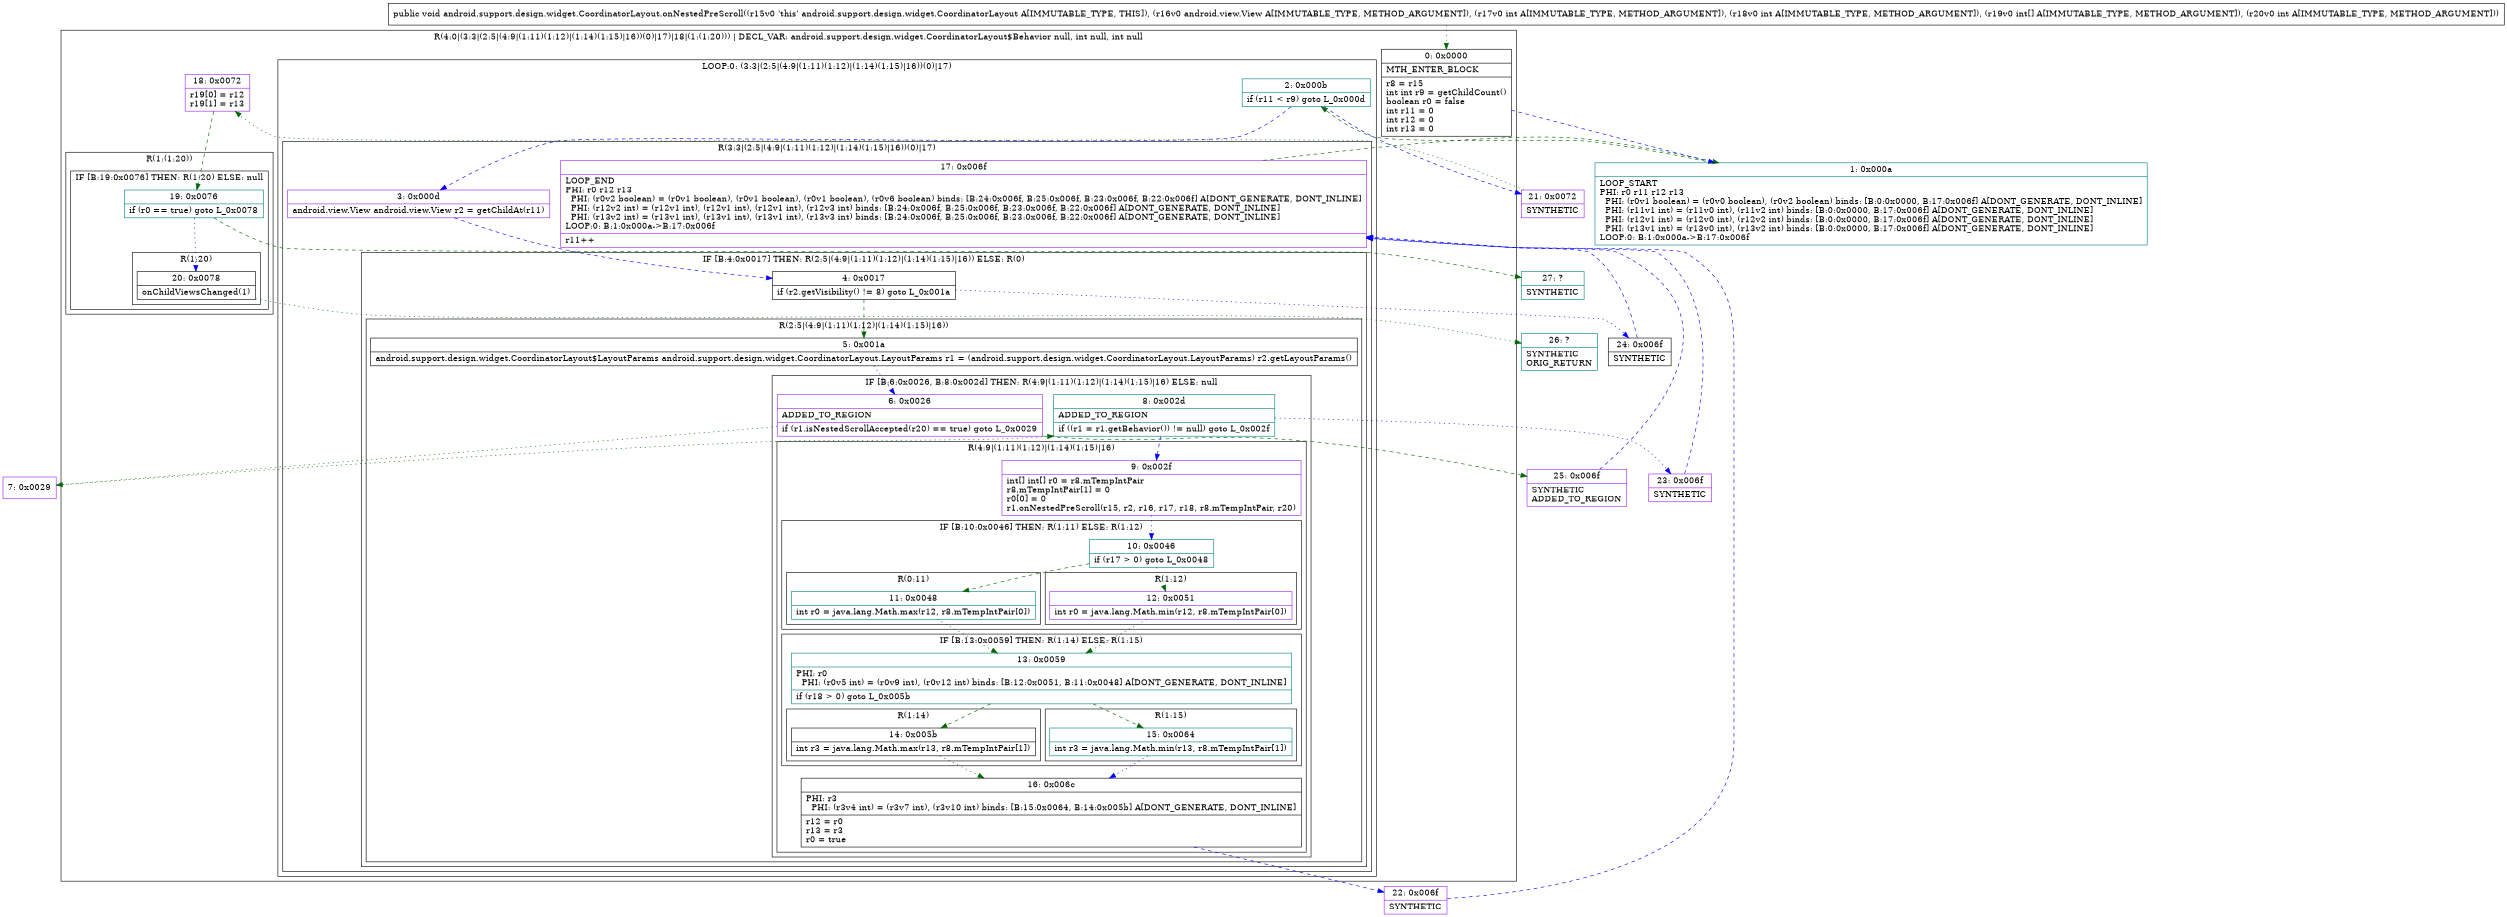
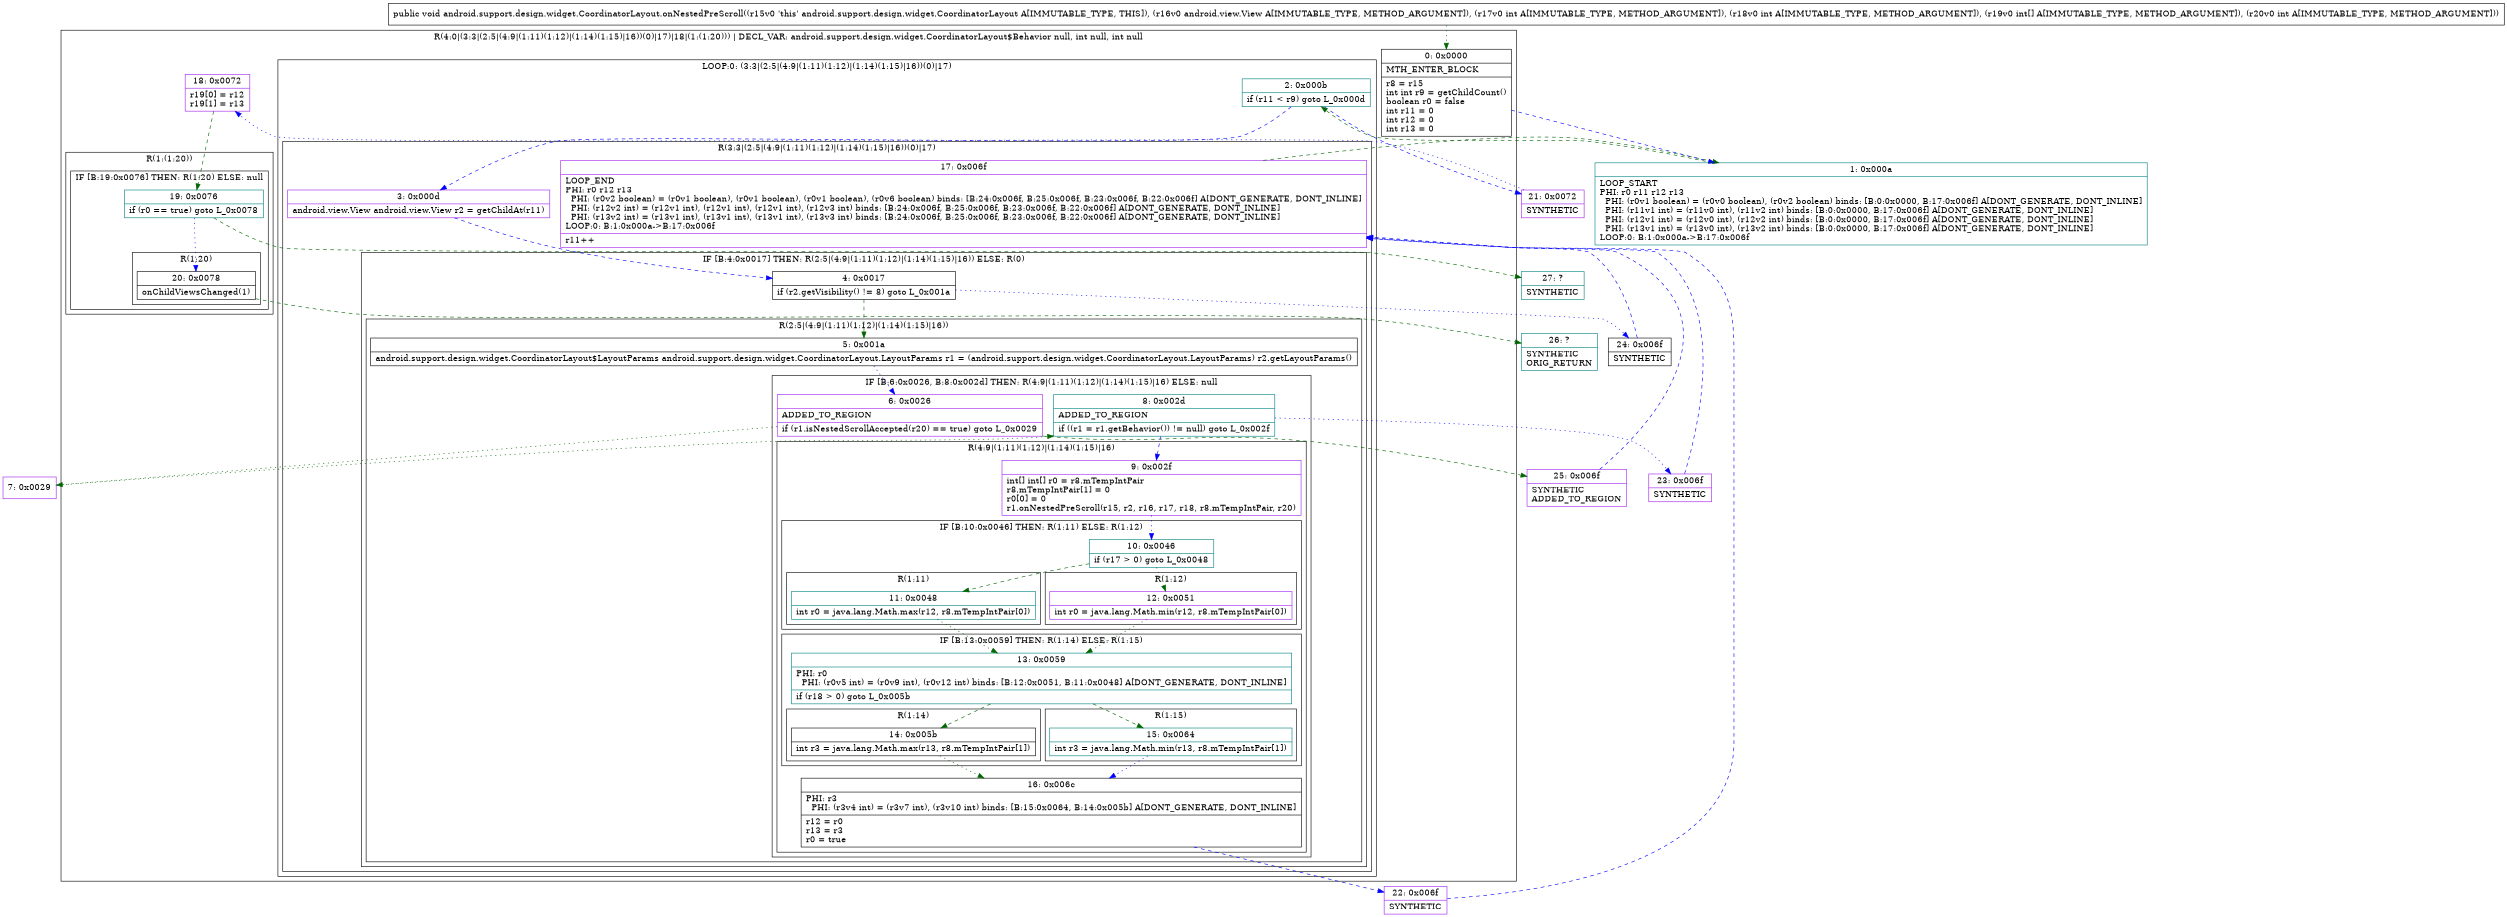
edge "21: 0x0072" -> "18: 0x0072": color darkgreen -> blue
edge "20: 0x0078" -> "26: ?": style dotted -> dashed
cluster "R(0:11)": label "R(0:11)" -> "R(1:11)"
